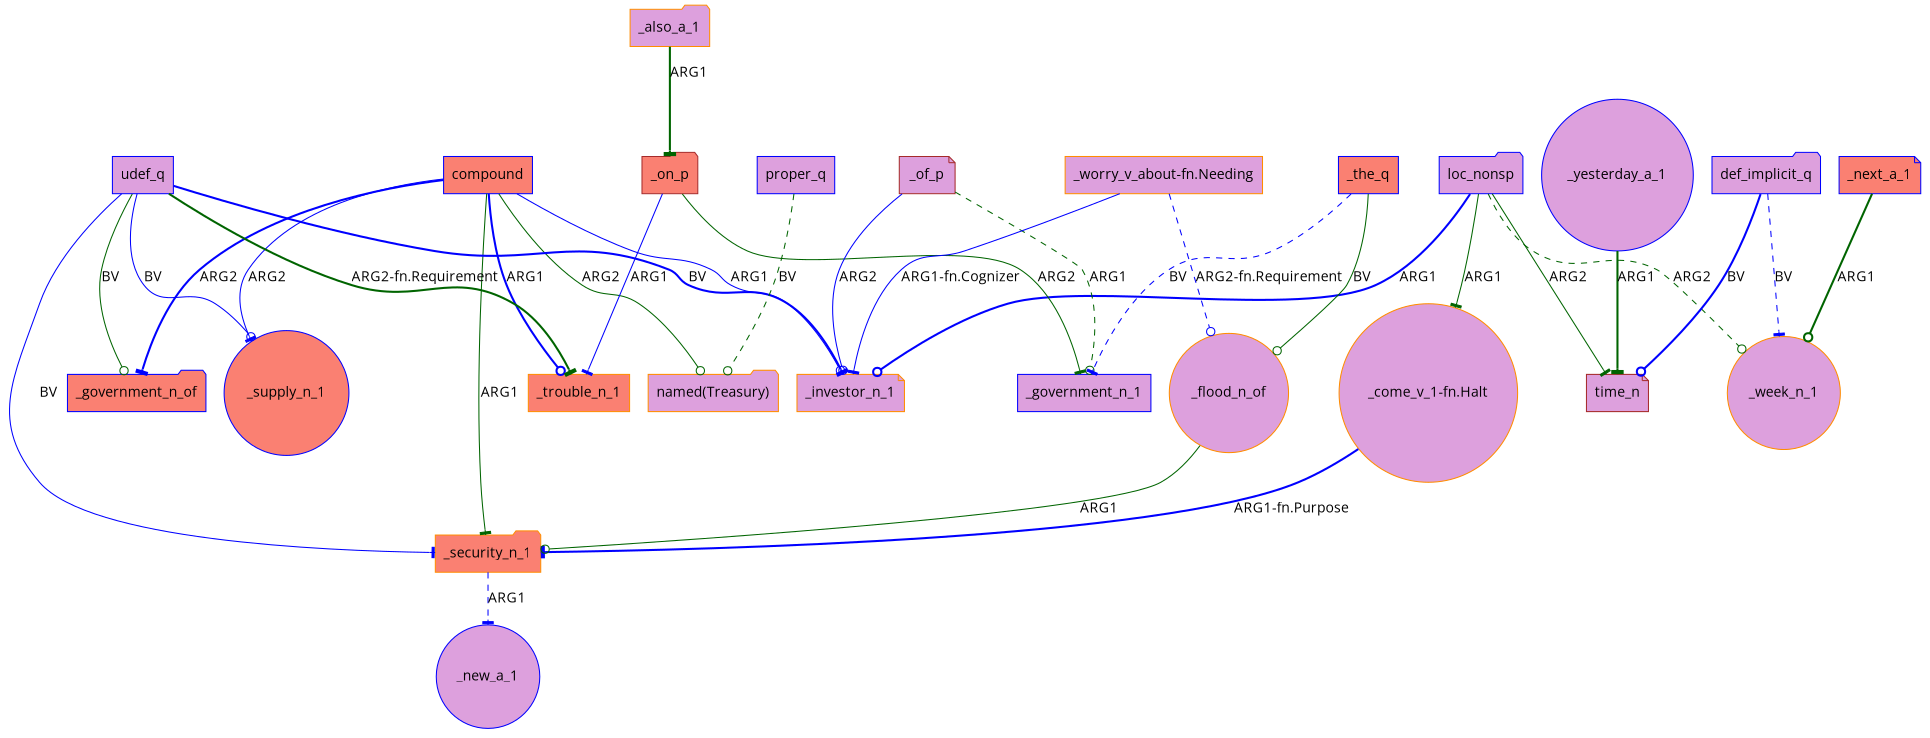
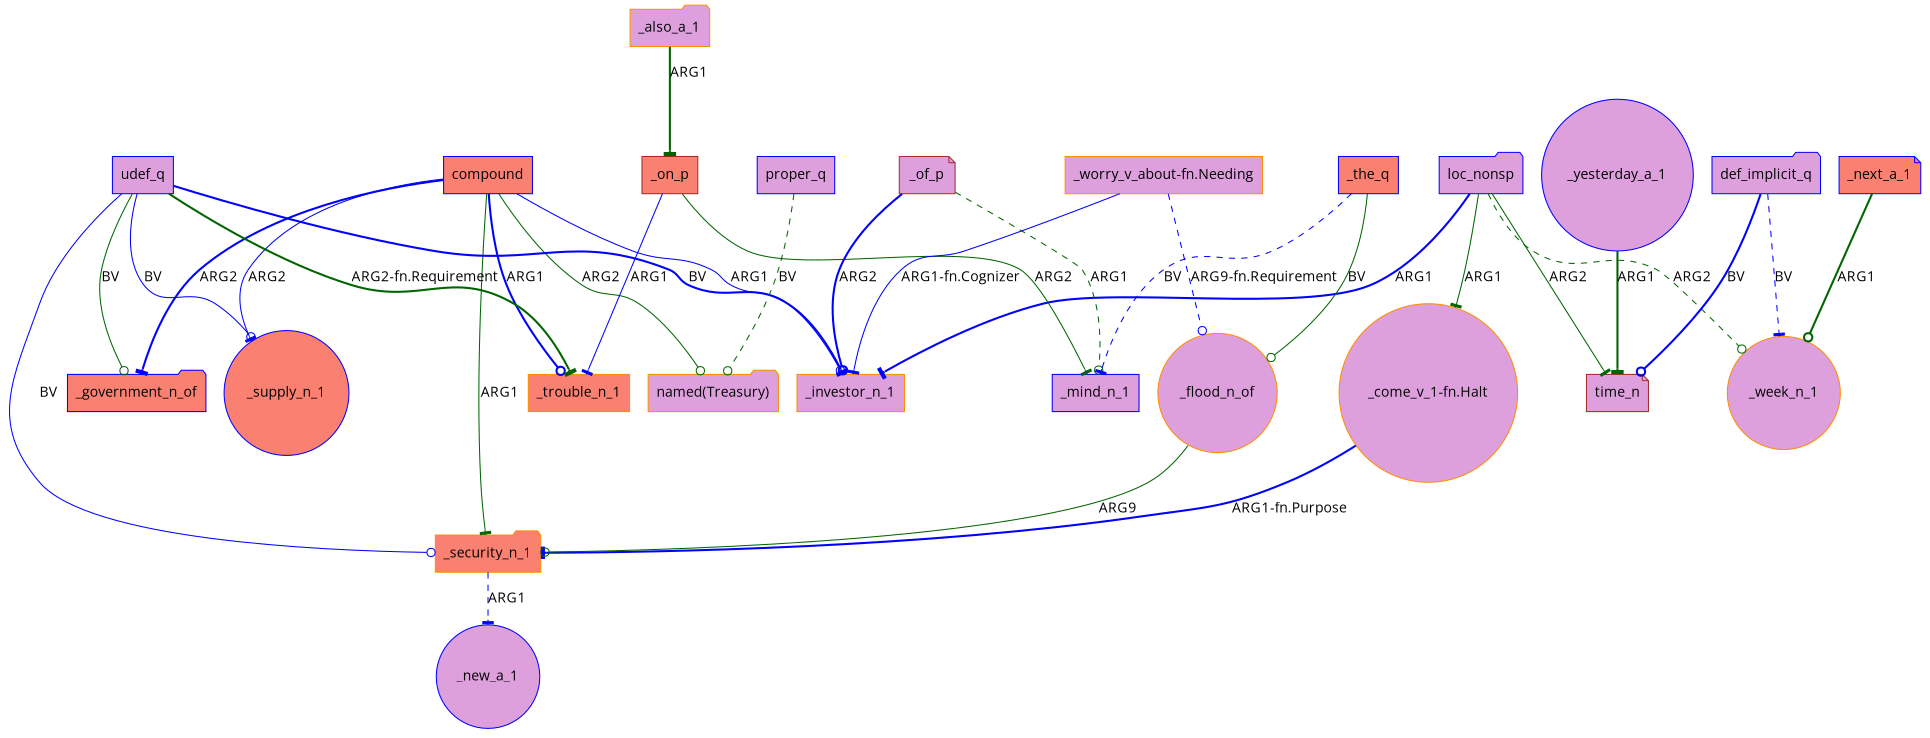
node "_on_p": shape folder -> box
edge "_of_p" -> "_investor_n_1": style solid -> bold
edge "_worry_v_about-fn.Needing" -> "_flood_n_of": label "ARG2-fn.Requirement" -> "ARG9-fn.Requirement"
edge "loc_nonsp" -> "_investor_n_1": arrowhead odot -> tee
node "_investor_n_1": shape note -> box
node "_government_n_1": label "_government_n_1" -> "_mind_n_1"
edge "udef_q" -> "_security_n_1": arrowhead tee -> odot
edge "_flood_n_of" -> "_security_n_1": label "ARG1" -> "ARG9"
